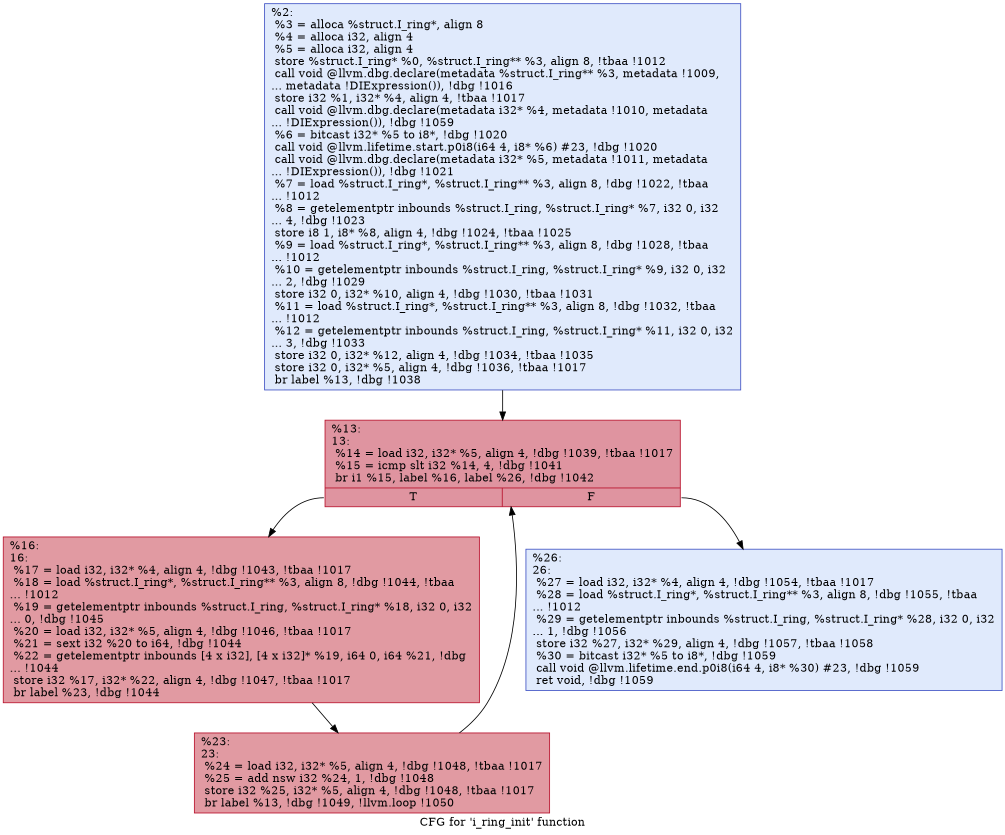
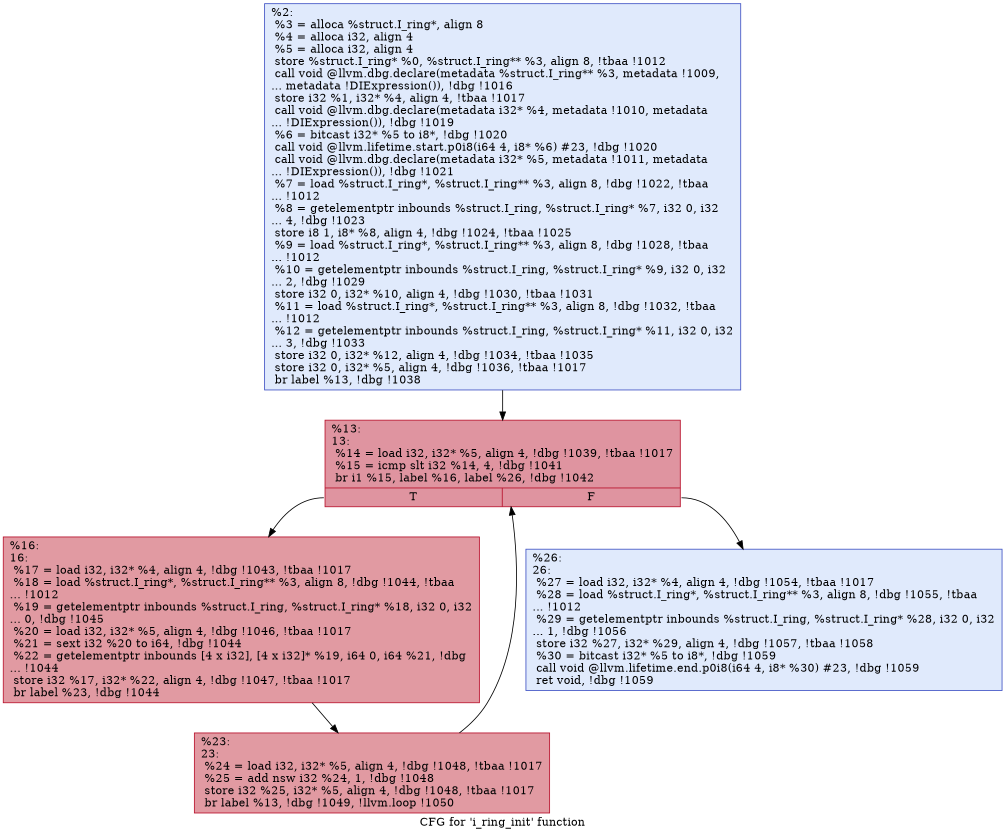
node "%2:": text "... !DIExpression()), !dbg !1059" -> "... !DIExpression()), !dbg !1019"
